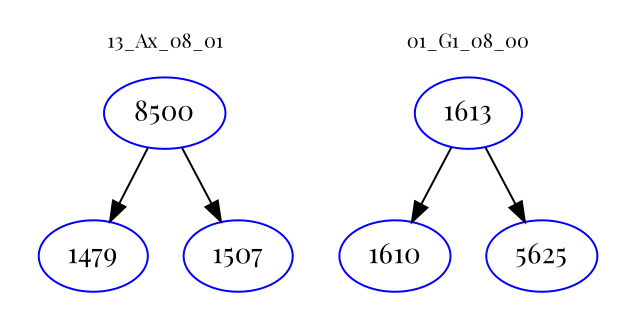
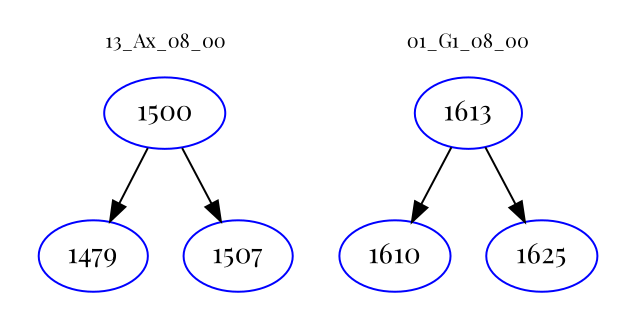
cluster "13_Ax_08_01": label "13_Ax_08_01" -> "13_Ax_08_00"
node "8500": label "8500" -> "1500"
node "5625": label "5625" -> "1625"
